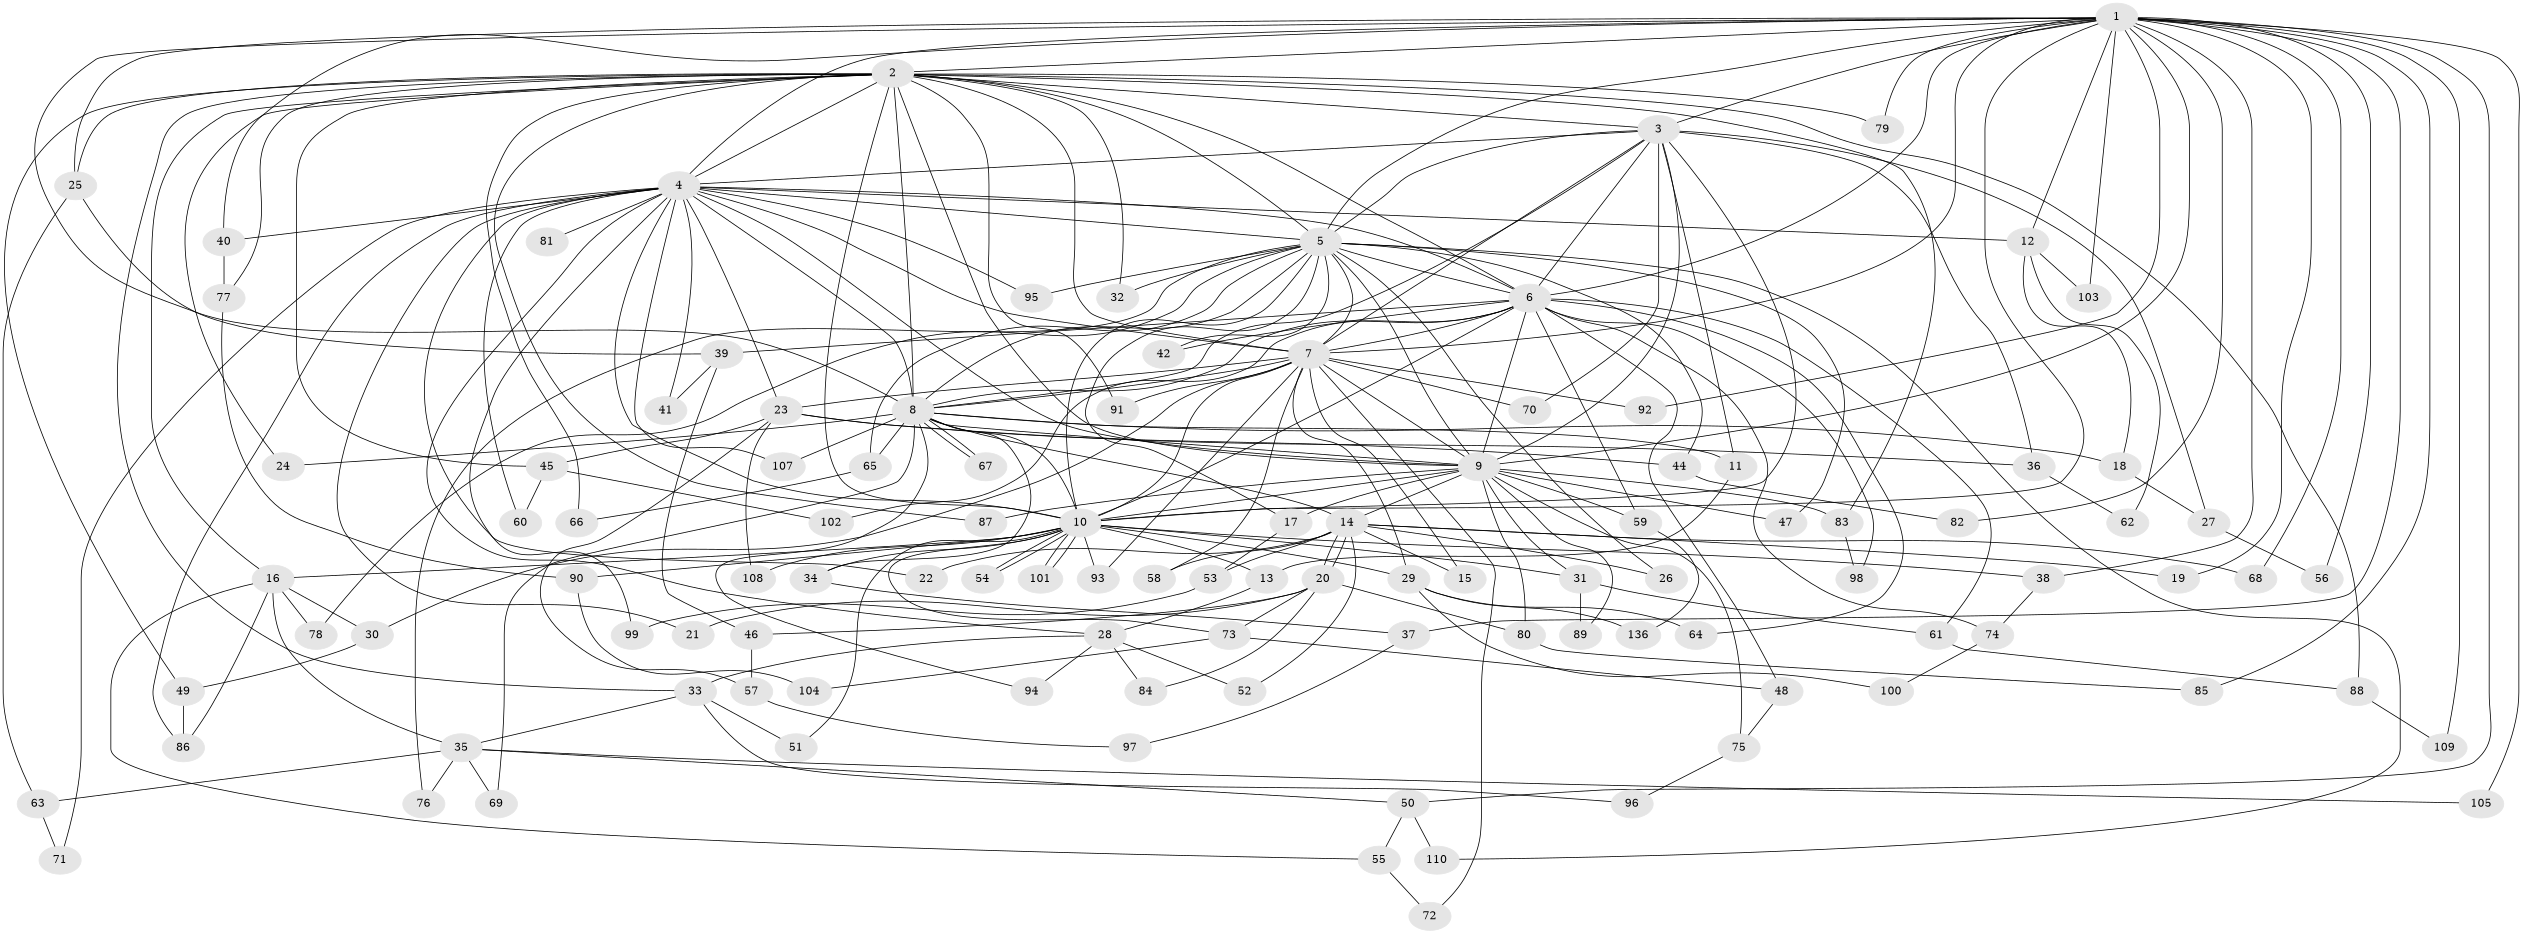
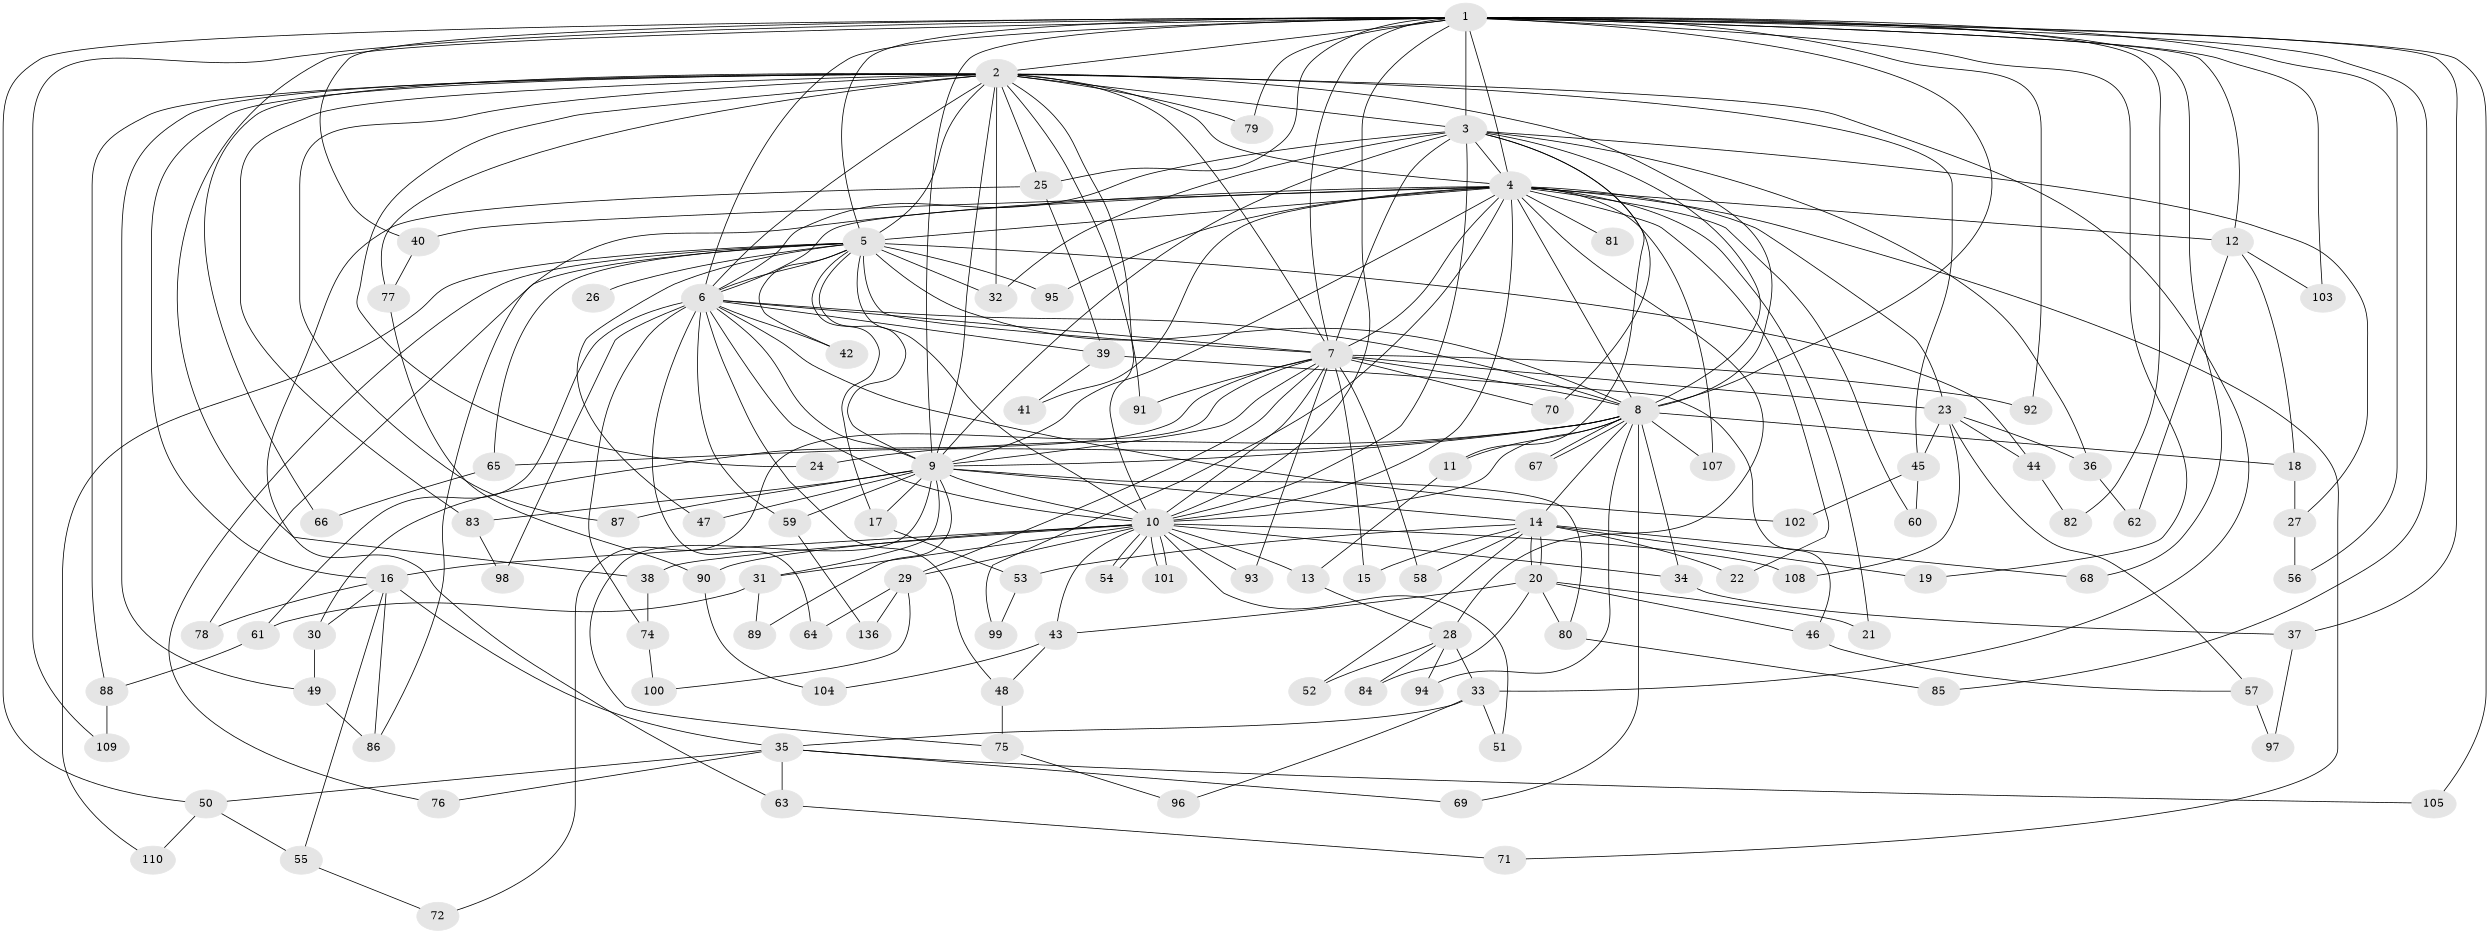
edge "3" -- "5": now "3" -- "32"
edge "14" -- "26": removed
node "73": label "73" -> "43"
